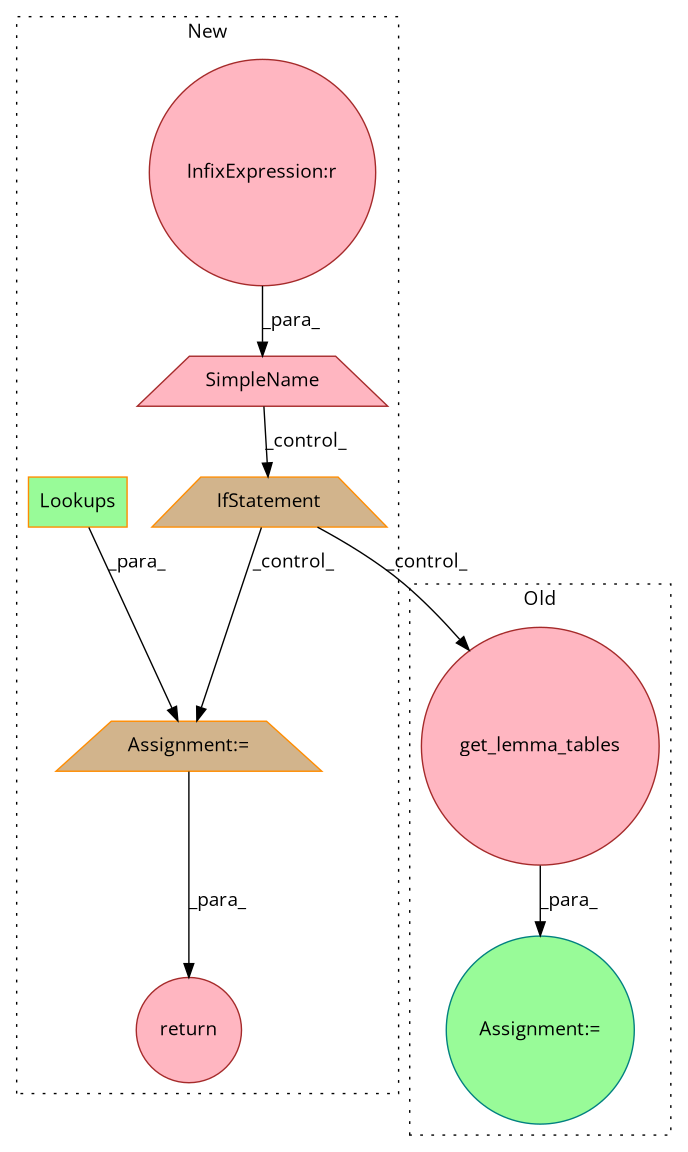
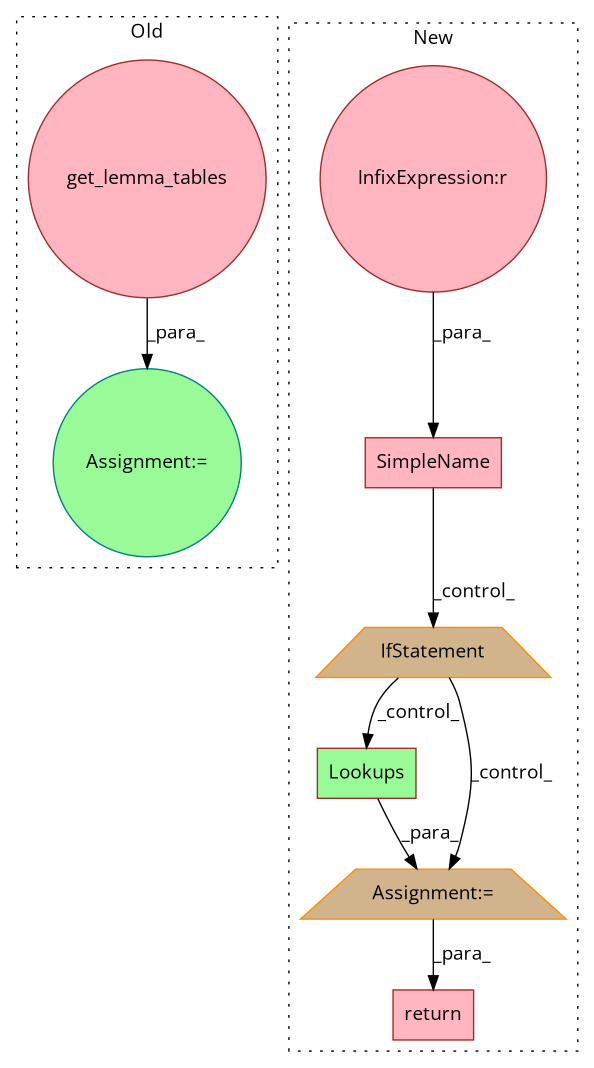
node "SimpleName": shape trapezium -> box
node "Lookups": color darkorange -> brown
edge "IfStatement" -> "get_lemma_tables": now "IfStatement" -> "Lookups"
node "return": shape circle -> box
